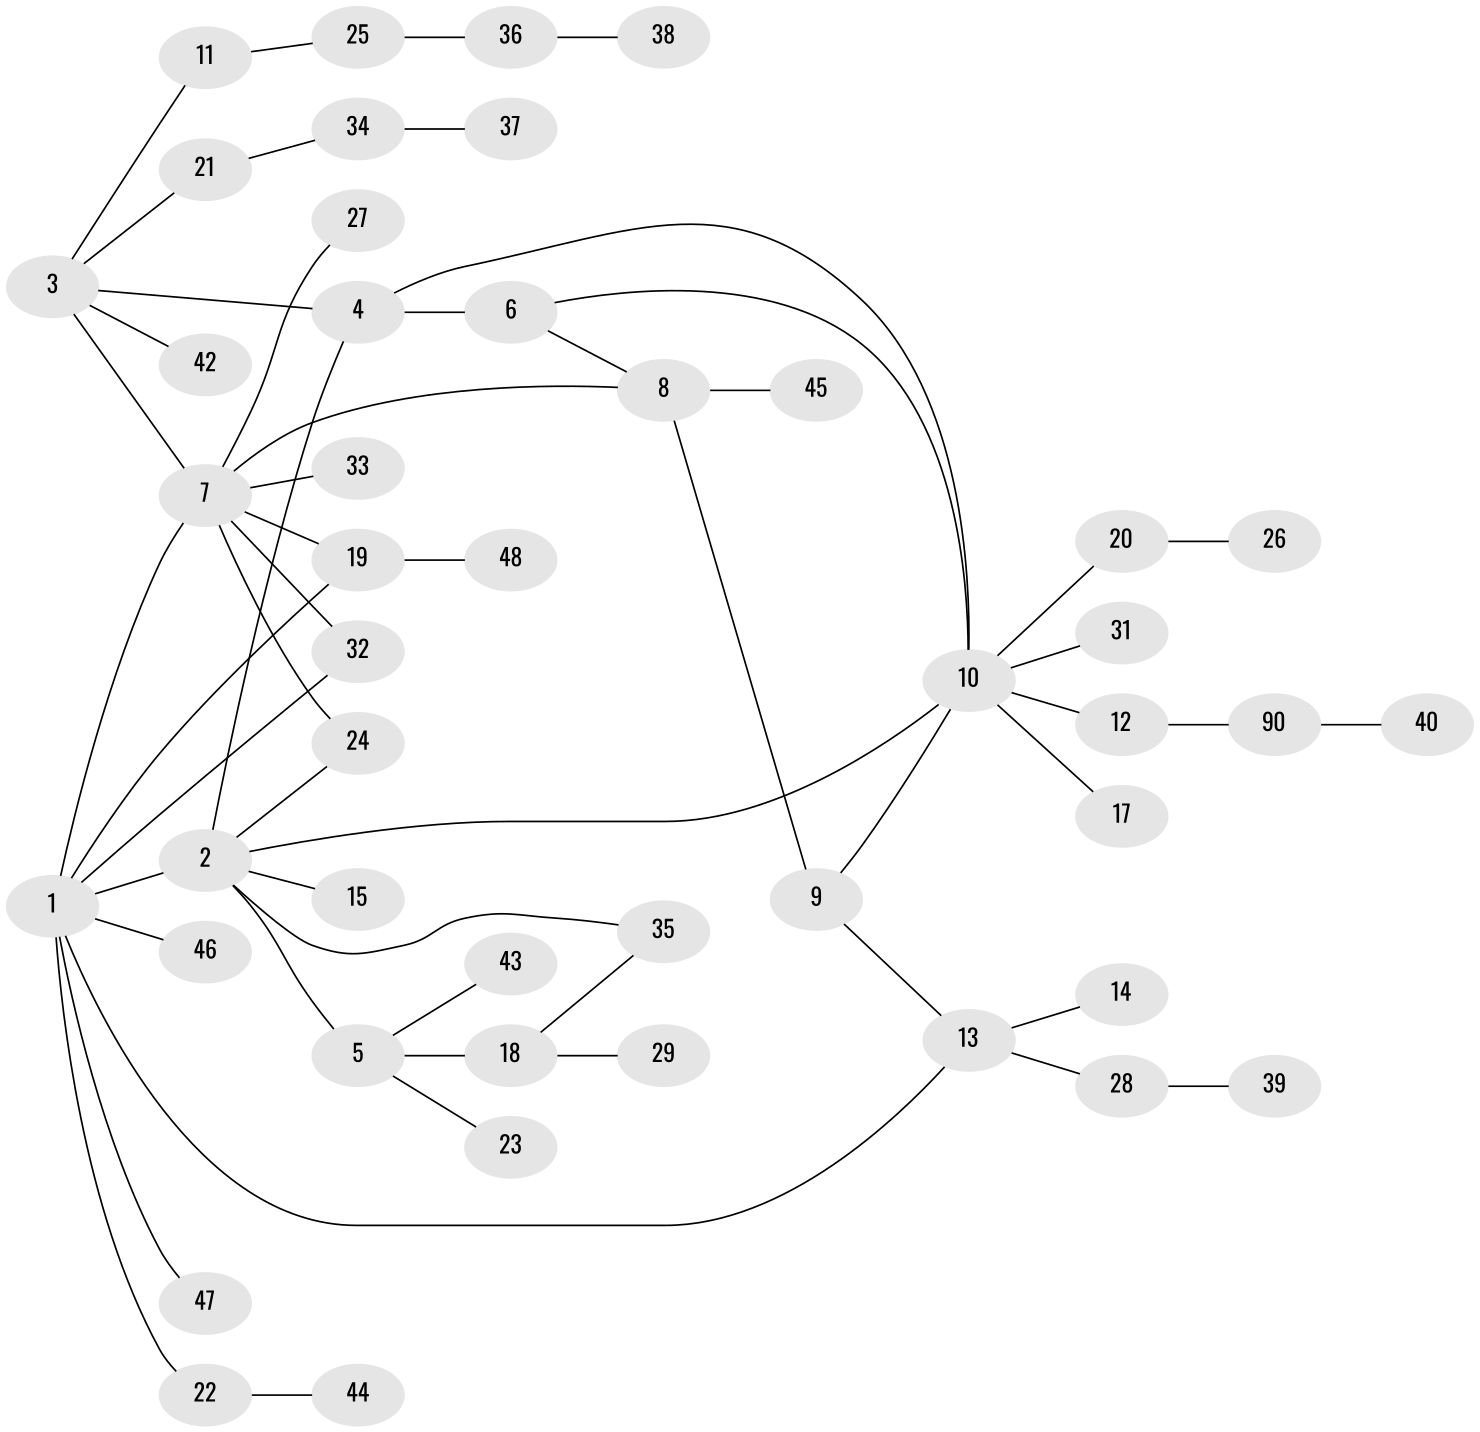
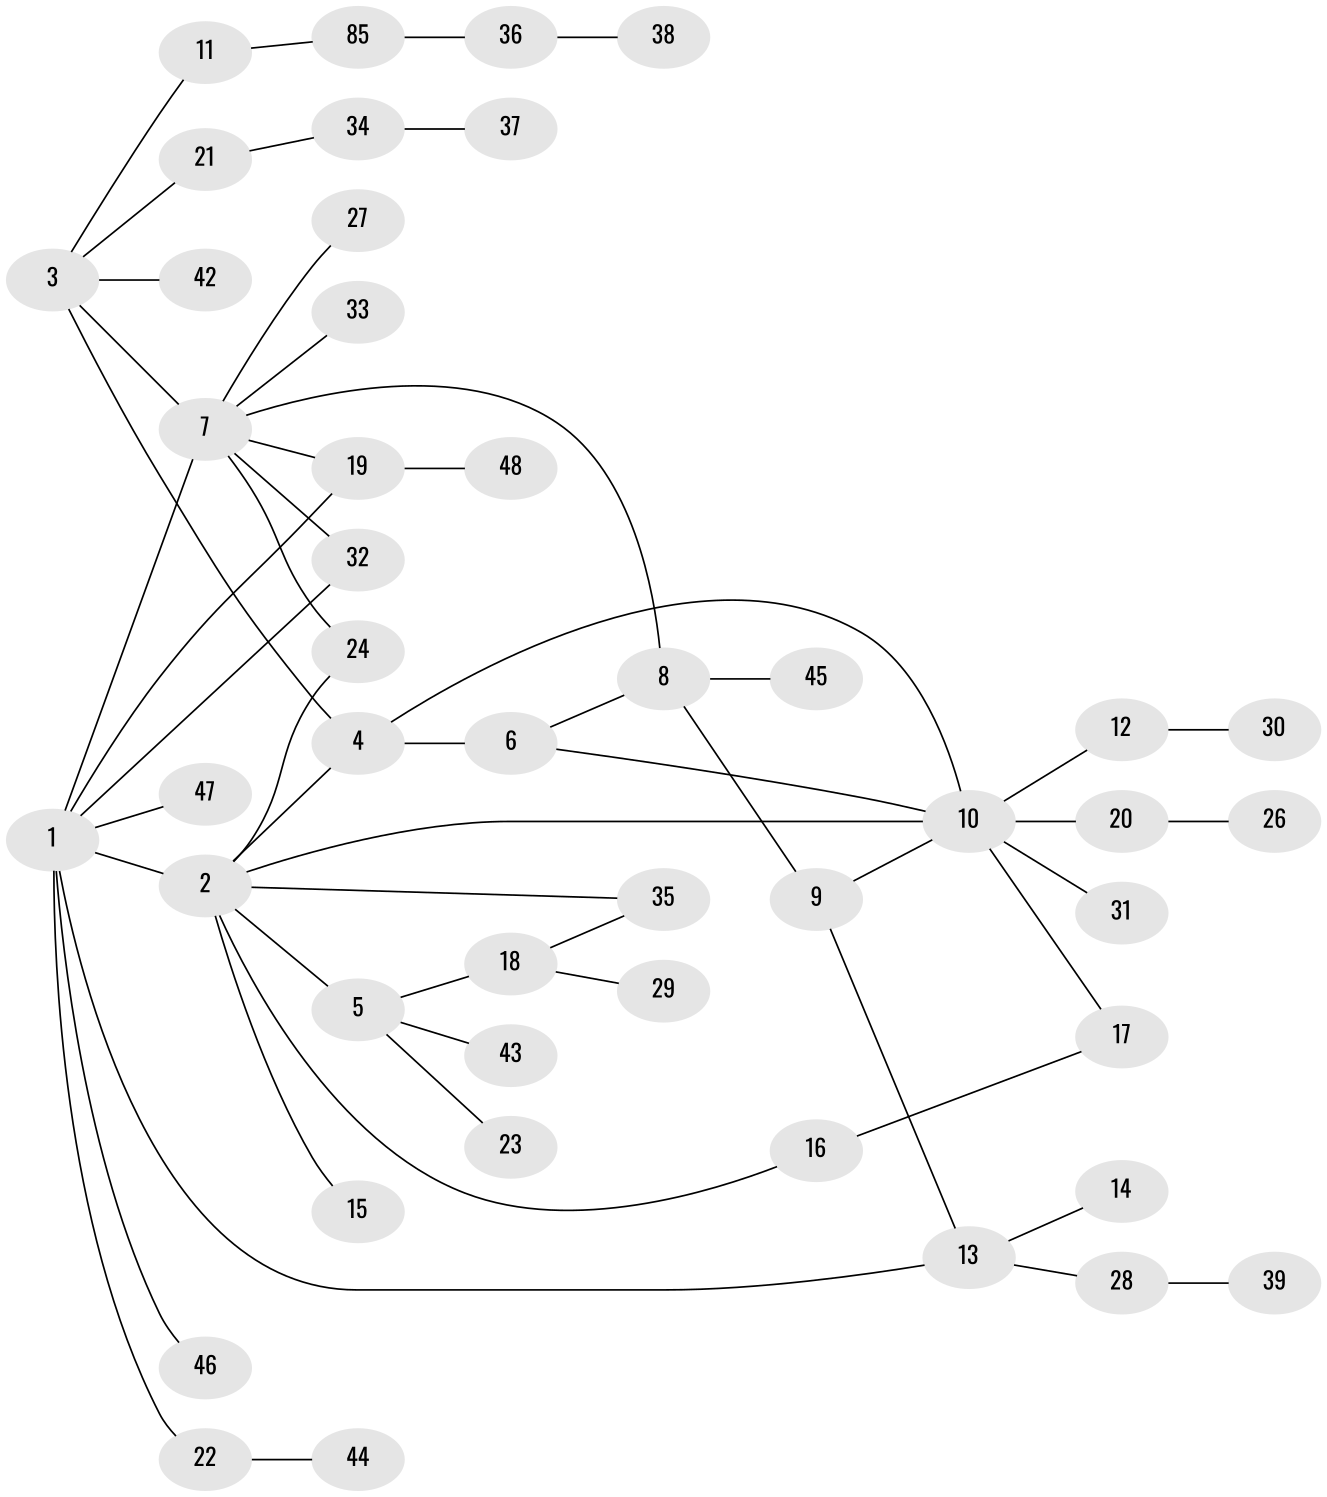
node "25": label "25" -> "85"
node "90": label "90" -> "30"
node "40": removed
node "16": added
